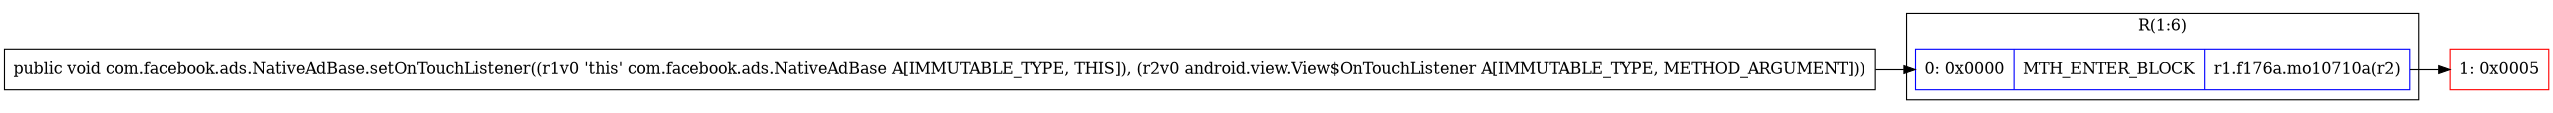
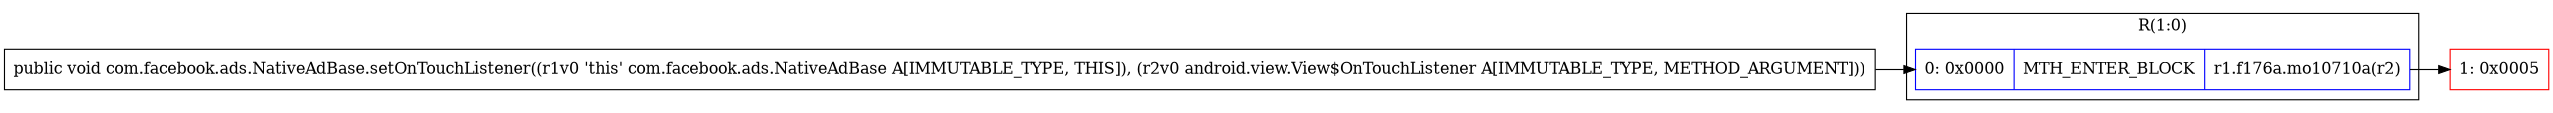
cluster "R(1:6)": label "R(1:6)" -> "R(1:0)"
